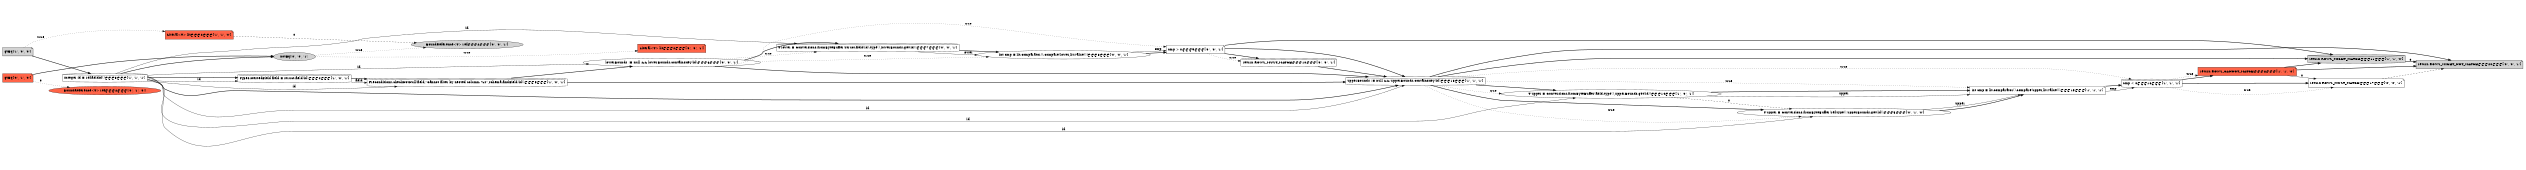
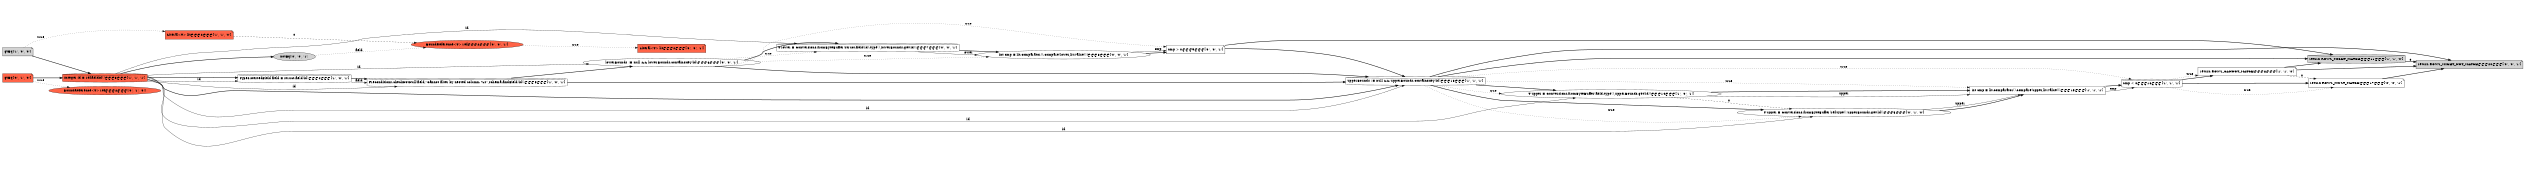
node "BoundReference<T> ref@@@2@@@['0', '0', '1']": fillcolor lightgray -> tomato
edge "notEq['0', '0', '1']" -> "BoundReference<T> ref@@@2@@@['0', '0', '1']": label "true" -> "field"
edge "notEq['0', '0', '1']" -> "Literal<T> lit@@@2@@@['0', '0', '1']": now "BoundReference<T> ref@@@2@@@['0', '0', '1']" -> "Literal<T> lit@@@2@@@['0', '0', '1']"
edge "gtEq['0', '1', '0']" -> "notEq['0', '0', '1']": now "gtEq['0', '1', '0']" -> "Integer id = ref.fieldId()@@@3@@@['1', '1', '1']"
node "return ROWS_MUST_MATCH@@@10@@@['0', '0', '1']": removed
node "return ROWS_CANNOT_MATCH@@@8@@@['1', '1', '0']": fillcolor tomato -> white
edge "return ROWS_MUST_MATCH@@@17@@@['0', '0', '1']" -> "return ROWS_MIGHT_NOT_MATCH@@@20@@@['0', '0', '1']": style dashed -> bold
edge "return ROWS_CANNOT_MATCH@@@8@@@['1', '1', '0']" -> "return ROWS_MUST_MATCH@@@17@@@['0', '0', '1']": style solid -> dashed
node "Integer id = ref.fieldId()@@@3@@@['1', '1', '1']": fillcolor white -> tomato
edge "gtEq['0', '1', '0']" -> "BoundReference<T> ref@@@2@@@['0', '1', '0']": label "0" -> "true"
